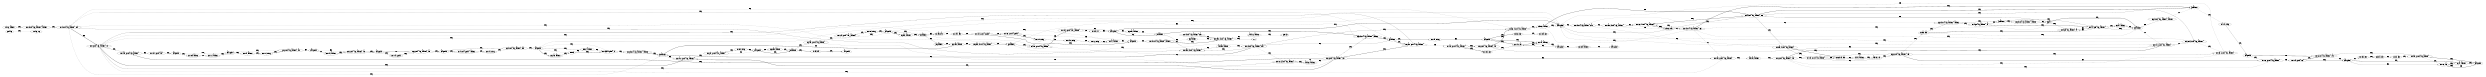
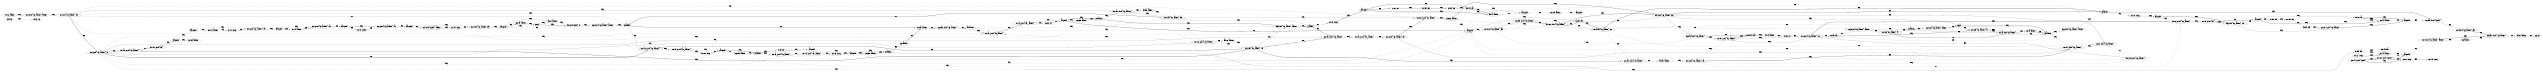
node "mov eax , dword [ symbol ]": added
node "sub ecx , address": label "sub ecx , address" -> "byte ecx , address"
edge "mov r9d , eax" -> "mov rdi , qword [ symbol ]": removed, label "CFG"
node "add rsp , address": label "add rsp , address" -> "add esi , address"
node "byte rbp": label "byte rbp" -> "pop rbp"
node "retn": removed
edge "mov rdx , string" -> "mov r8 , string": removed, label "CFG"
node "jge address": label "jge address" -> "and address"
node "retn cl , address": label "retn cl , address" -> "and cl , address"
edge "mov rax , qword [ rax + address ]" -> "mov esi , ecx": now "mov edi , ecx" -> "mov esi , ecx"
node "mov rsi , address": removed
